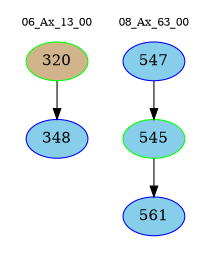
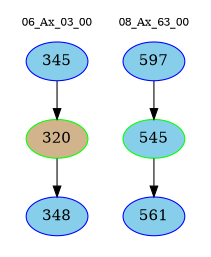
cluster "06_Ax_13_00": label "06_Ax_13_00" -> "06_Ax_03_00"
node "345": added
node "547": label "547" -> "597"
